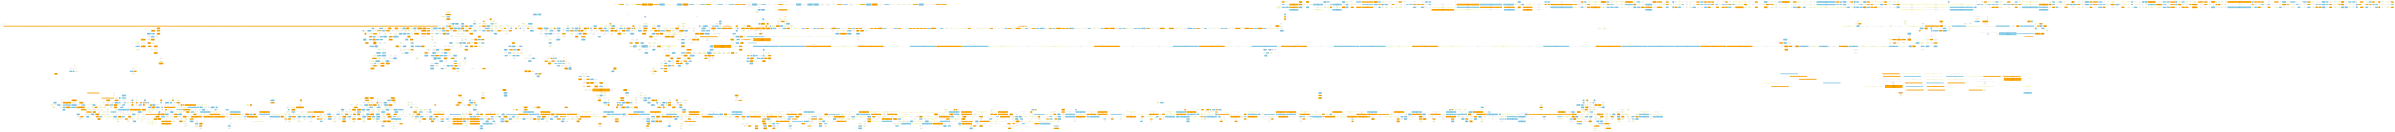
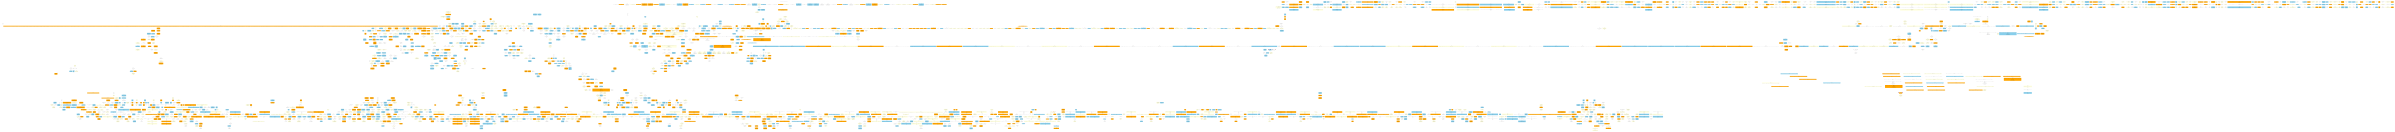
node "CE0x583d0a0": fillcolor orange -> white
